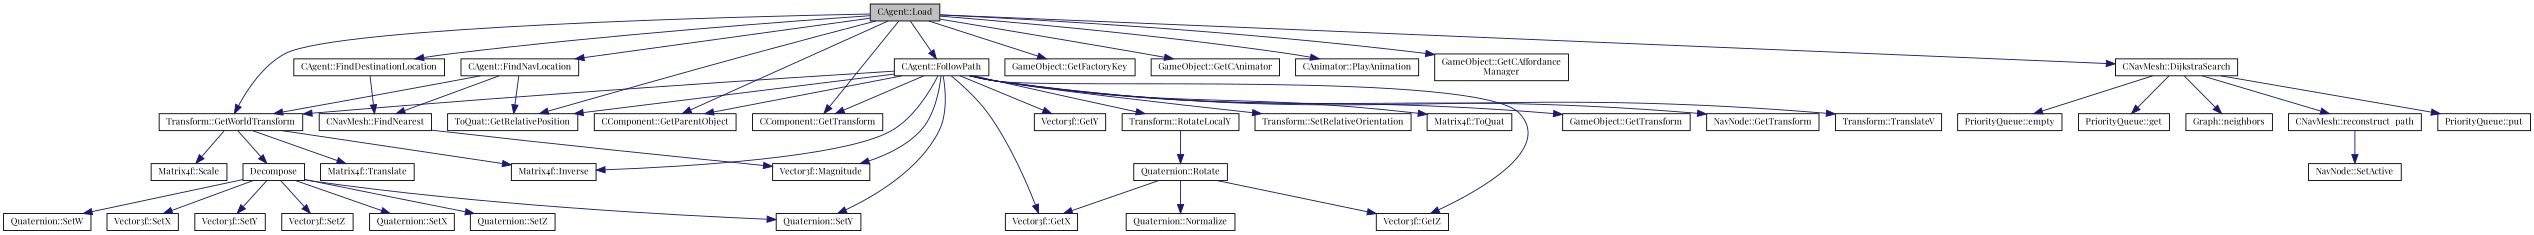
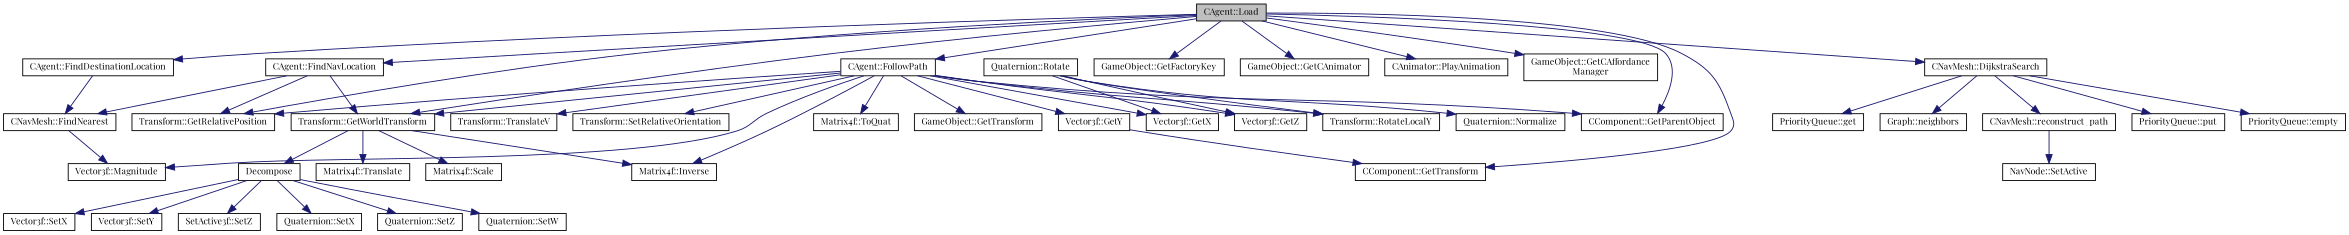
edge "CAgent::FollowPath" -> "CComponent::GetTransform": now "Vector3f::GetY" -> "CComponent::GetTransform"
node "ToQuat::GetRelativePosition": label "ToQuat::GetRelativePosition" -> "Transform::GetRelativePosition"
node "NavNode::GetTransform": removed
edge "Transform::RotateLocalY" -> "Quaternion::Rotate": reversed
node "Vector3f::SetZ": label "Vector3f::SetZ" -> "SetActive3f::SetZ"
node "Quaternion::SetY": removed
